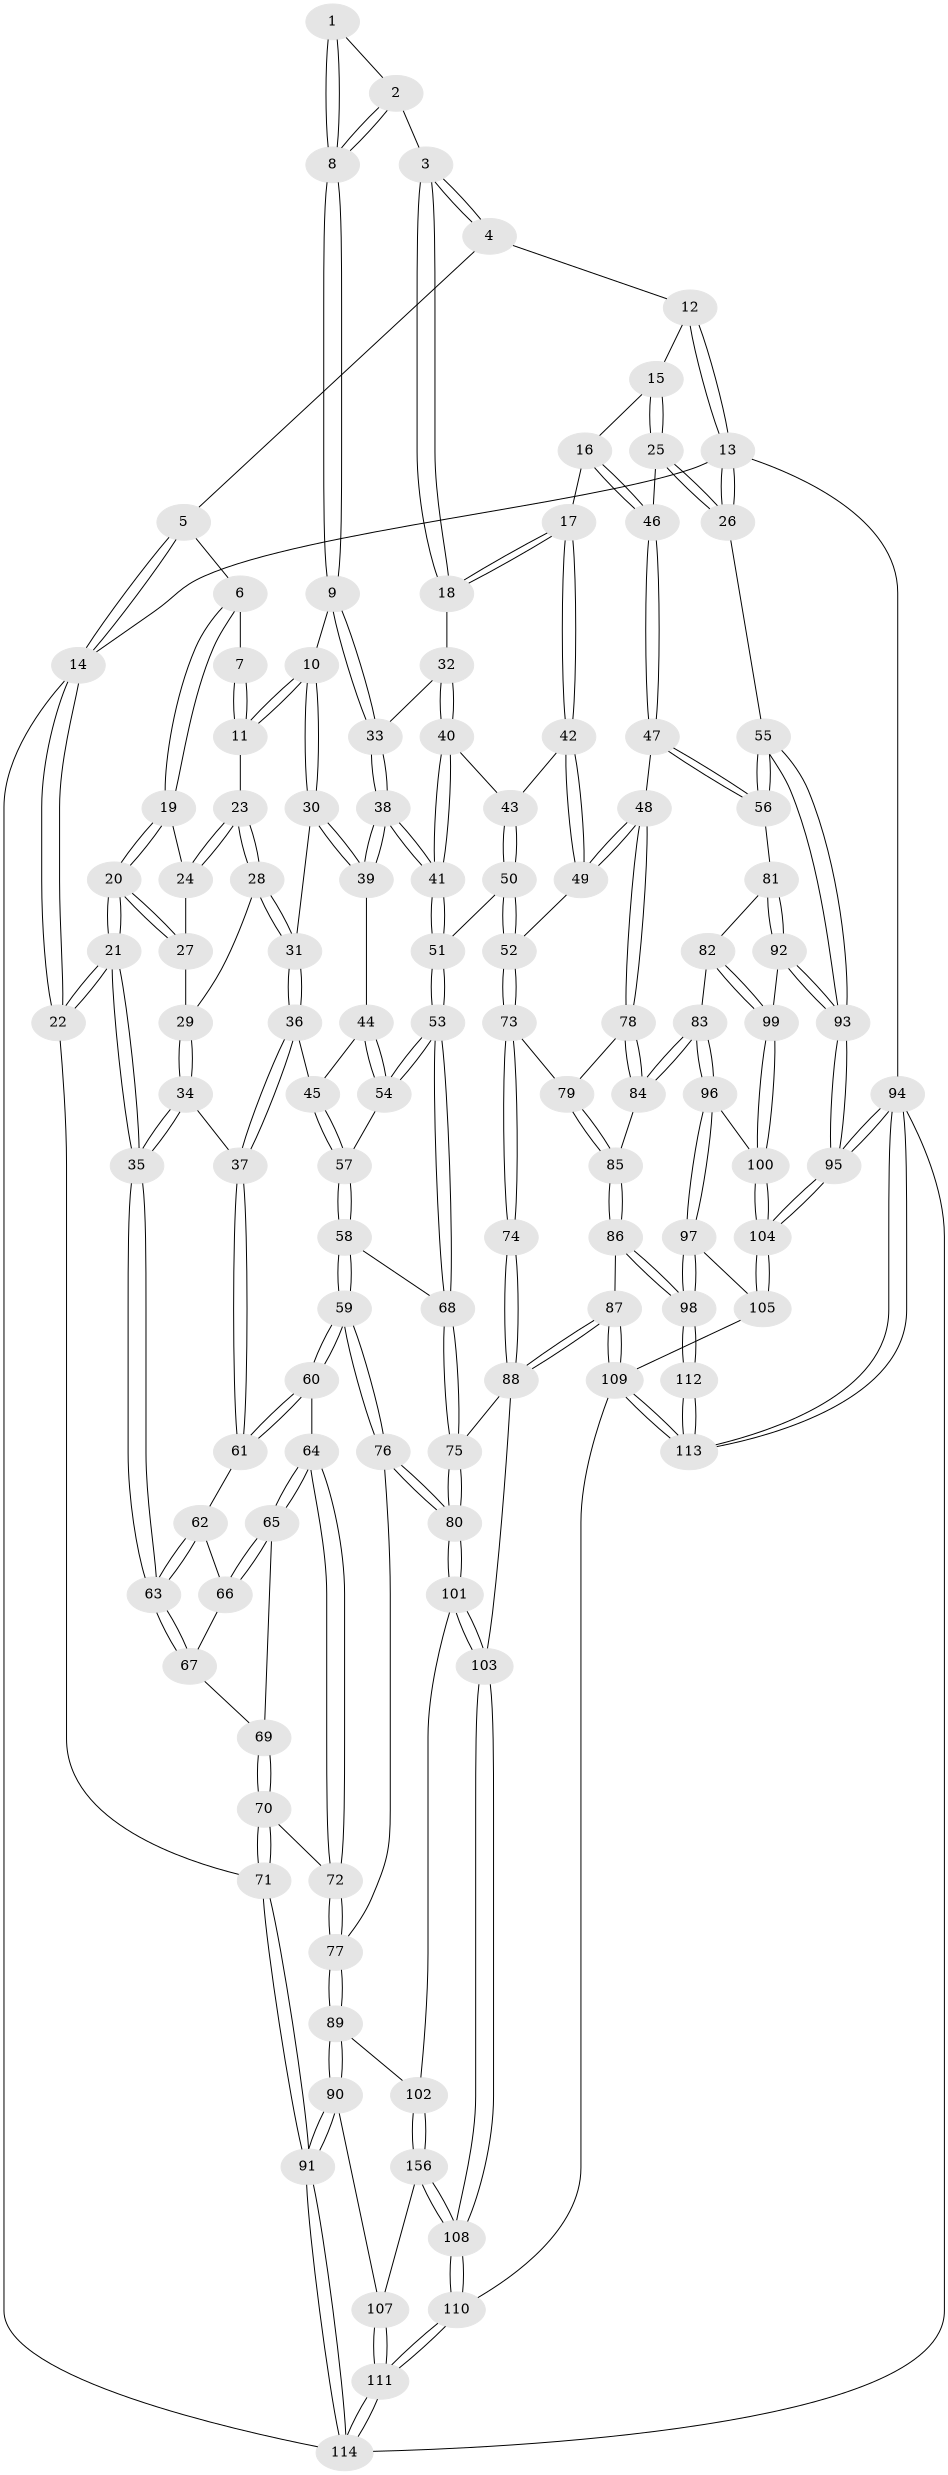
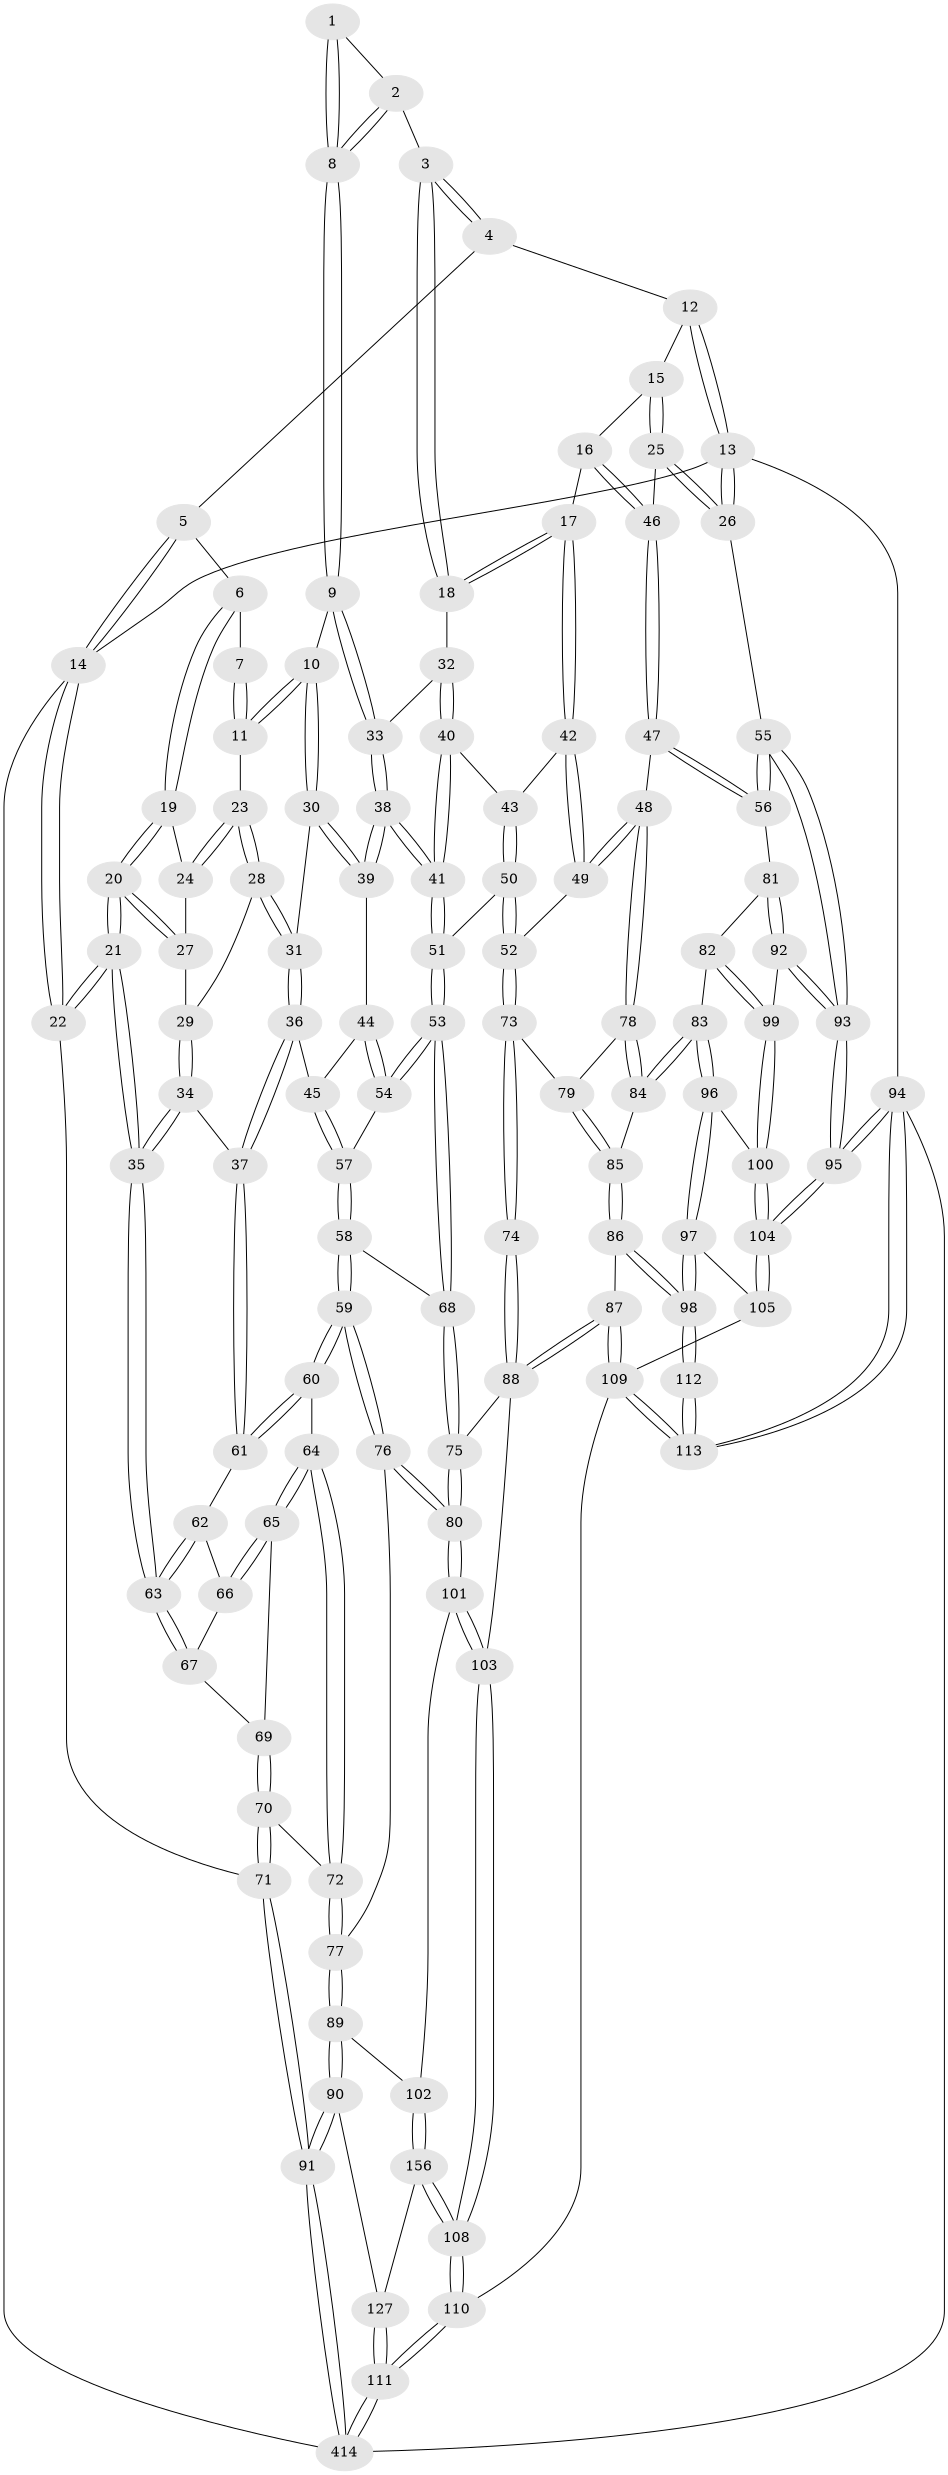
node "107": label "107" -> "127"
node "114": label "114" -> "414"
